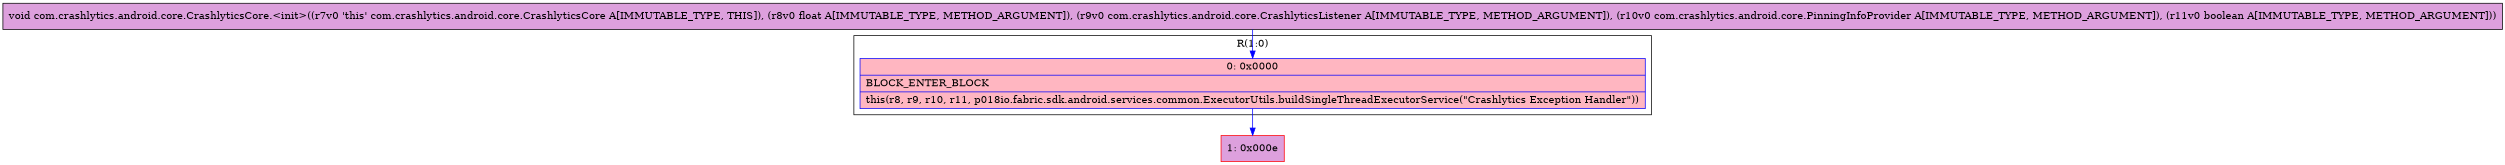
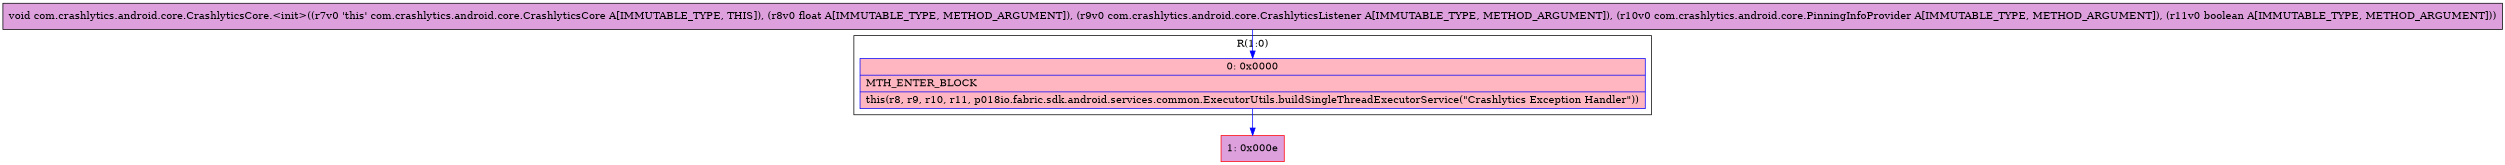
node "0: 0x0000": text "BLOCK_ENTER_BLOCK" -> "MTH_ENTER_BLOCK"
